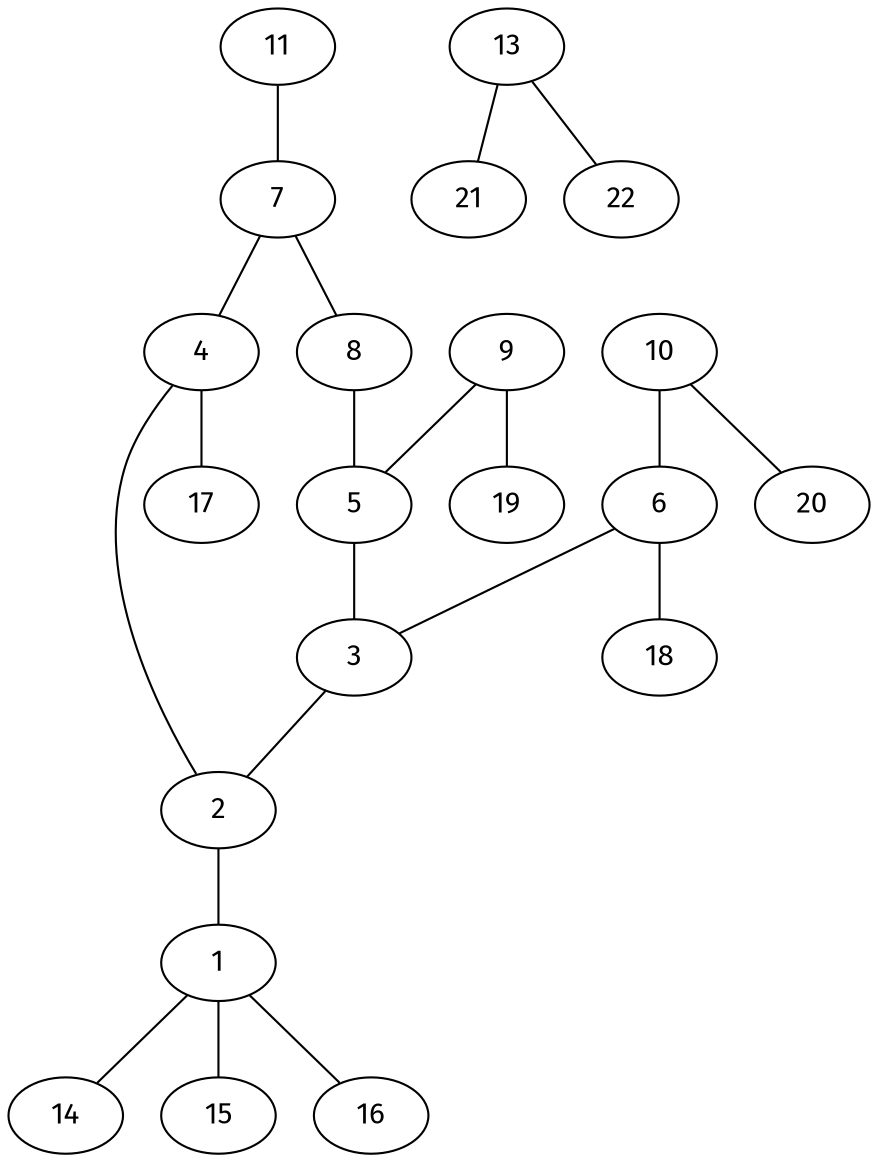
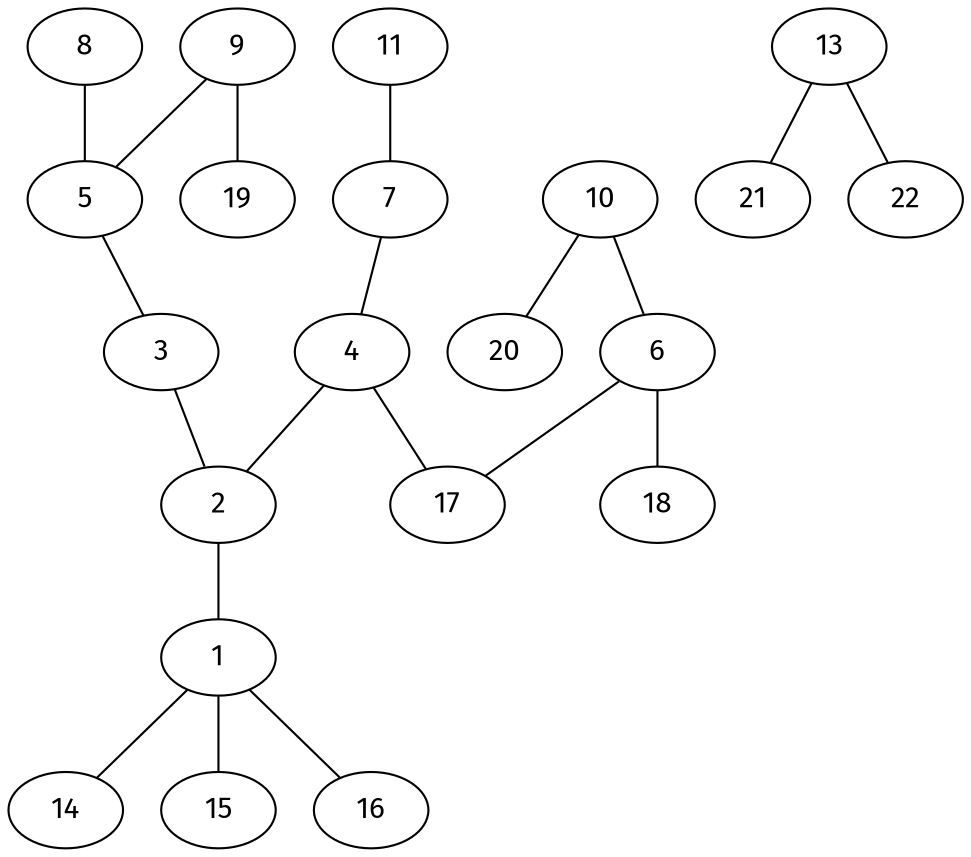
edge "7" -- "8": removed
edge "6" -- "3": now "6" -- "17"
